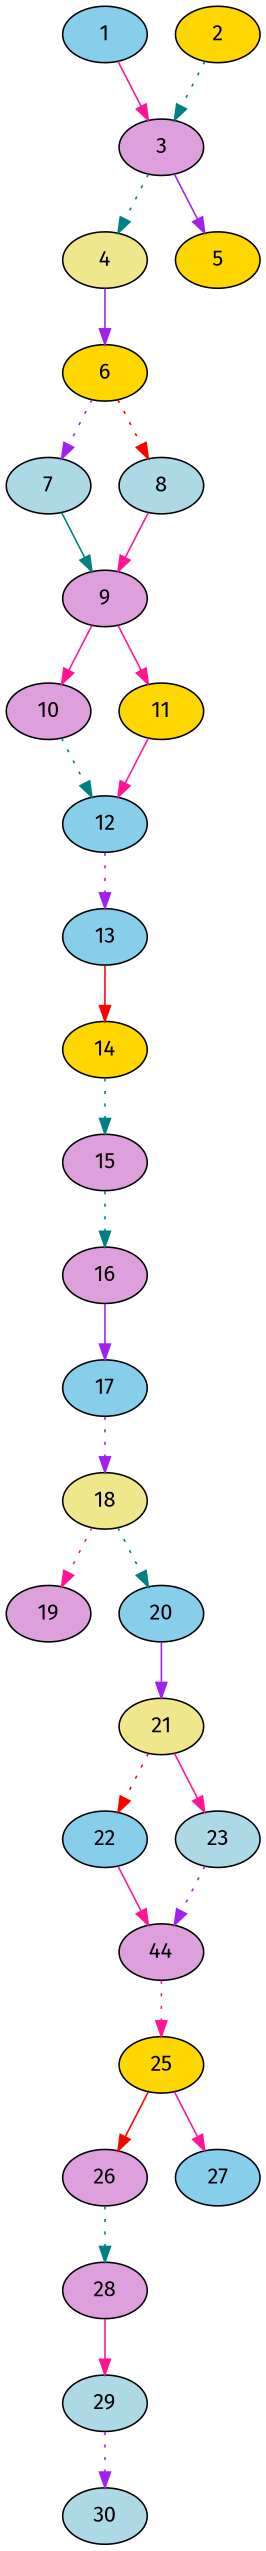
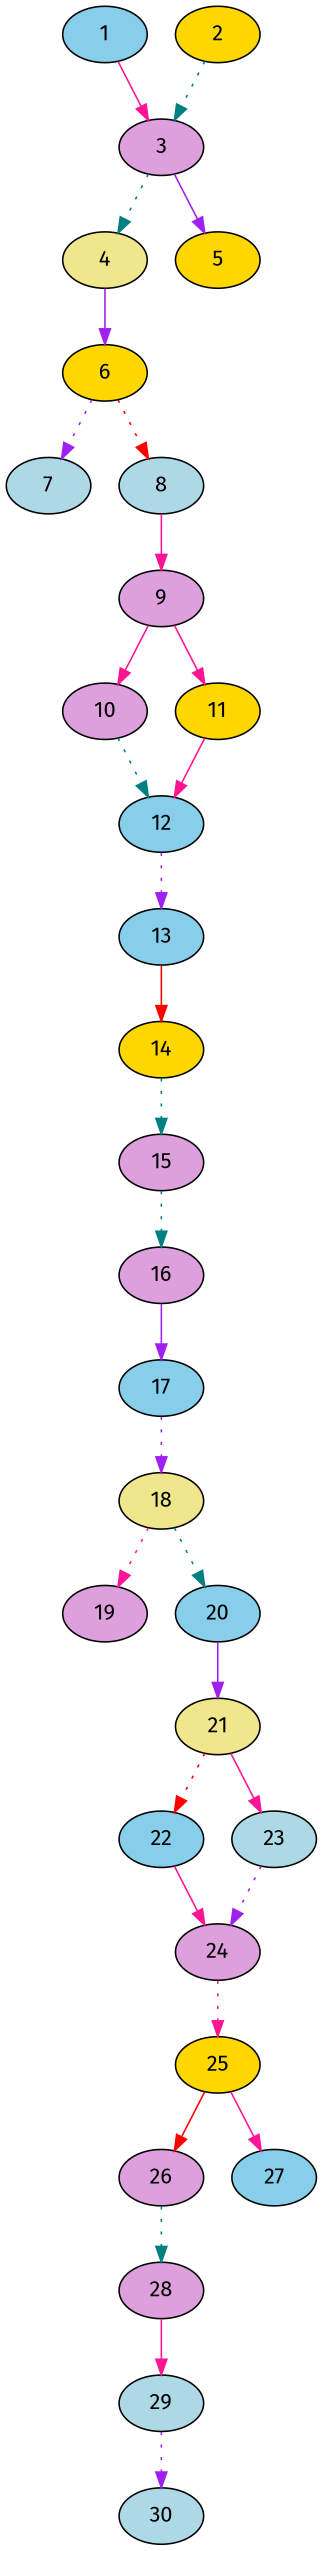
edge "7" -> "9": removed
node "44": label "44" -> "24"
